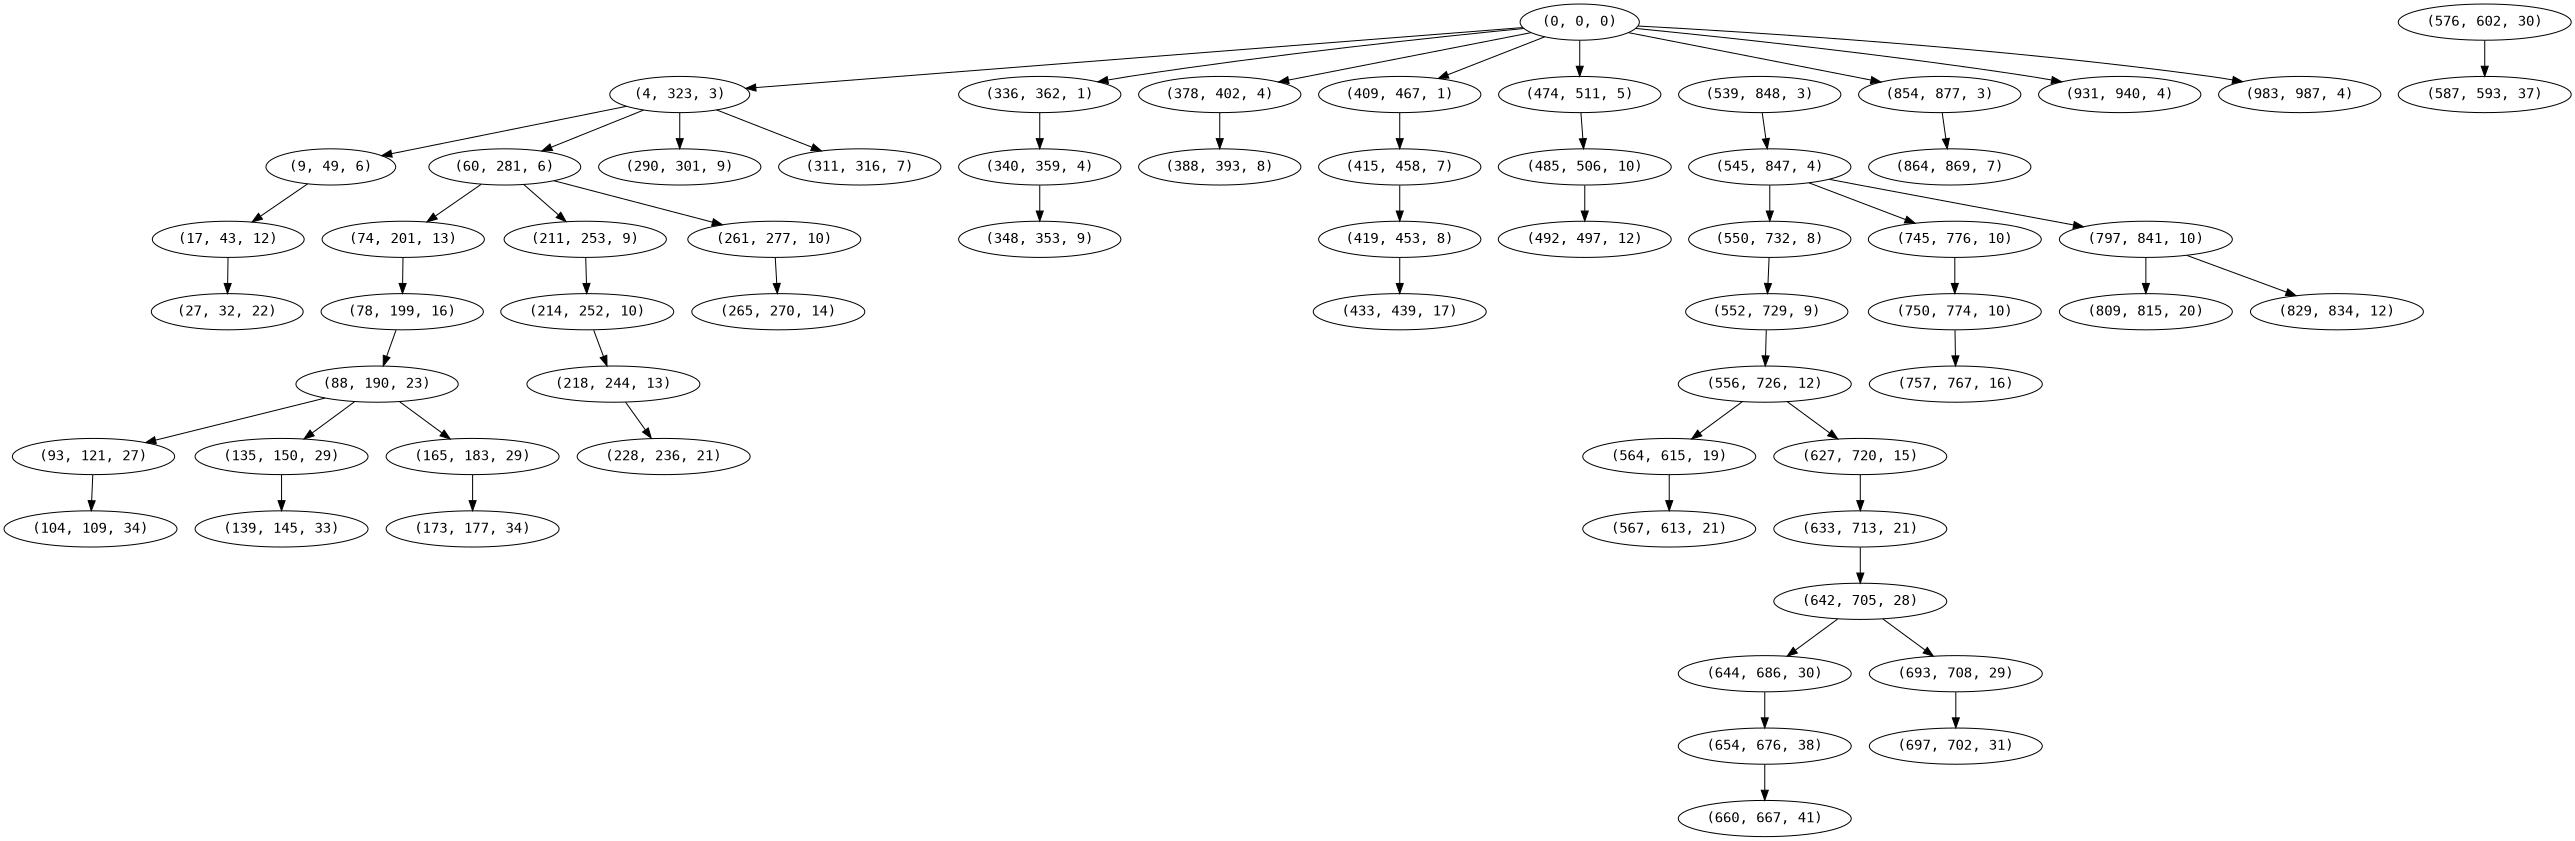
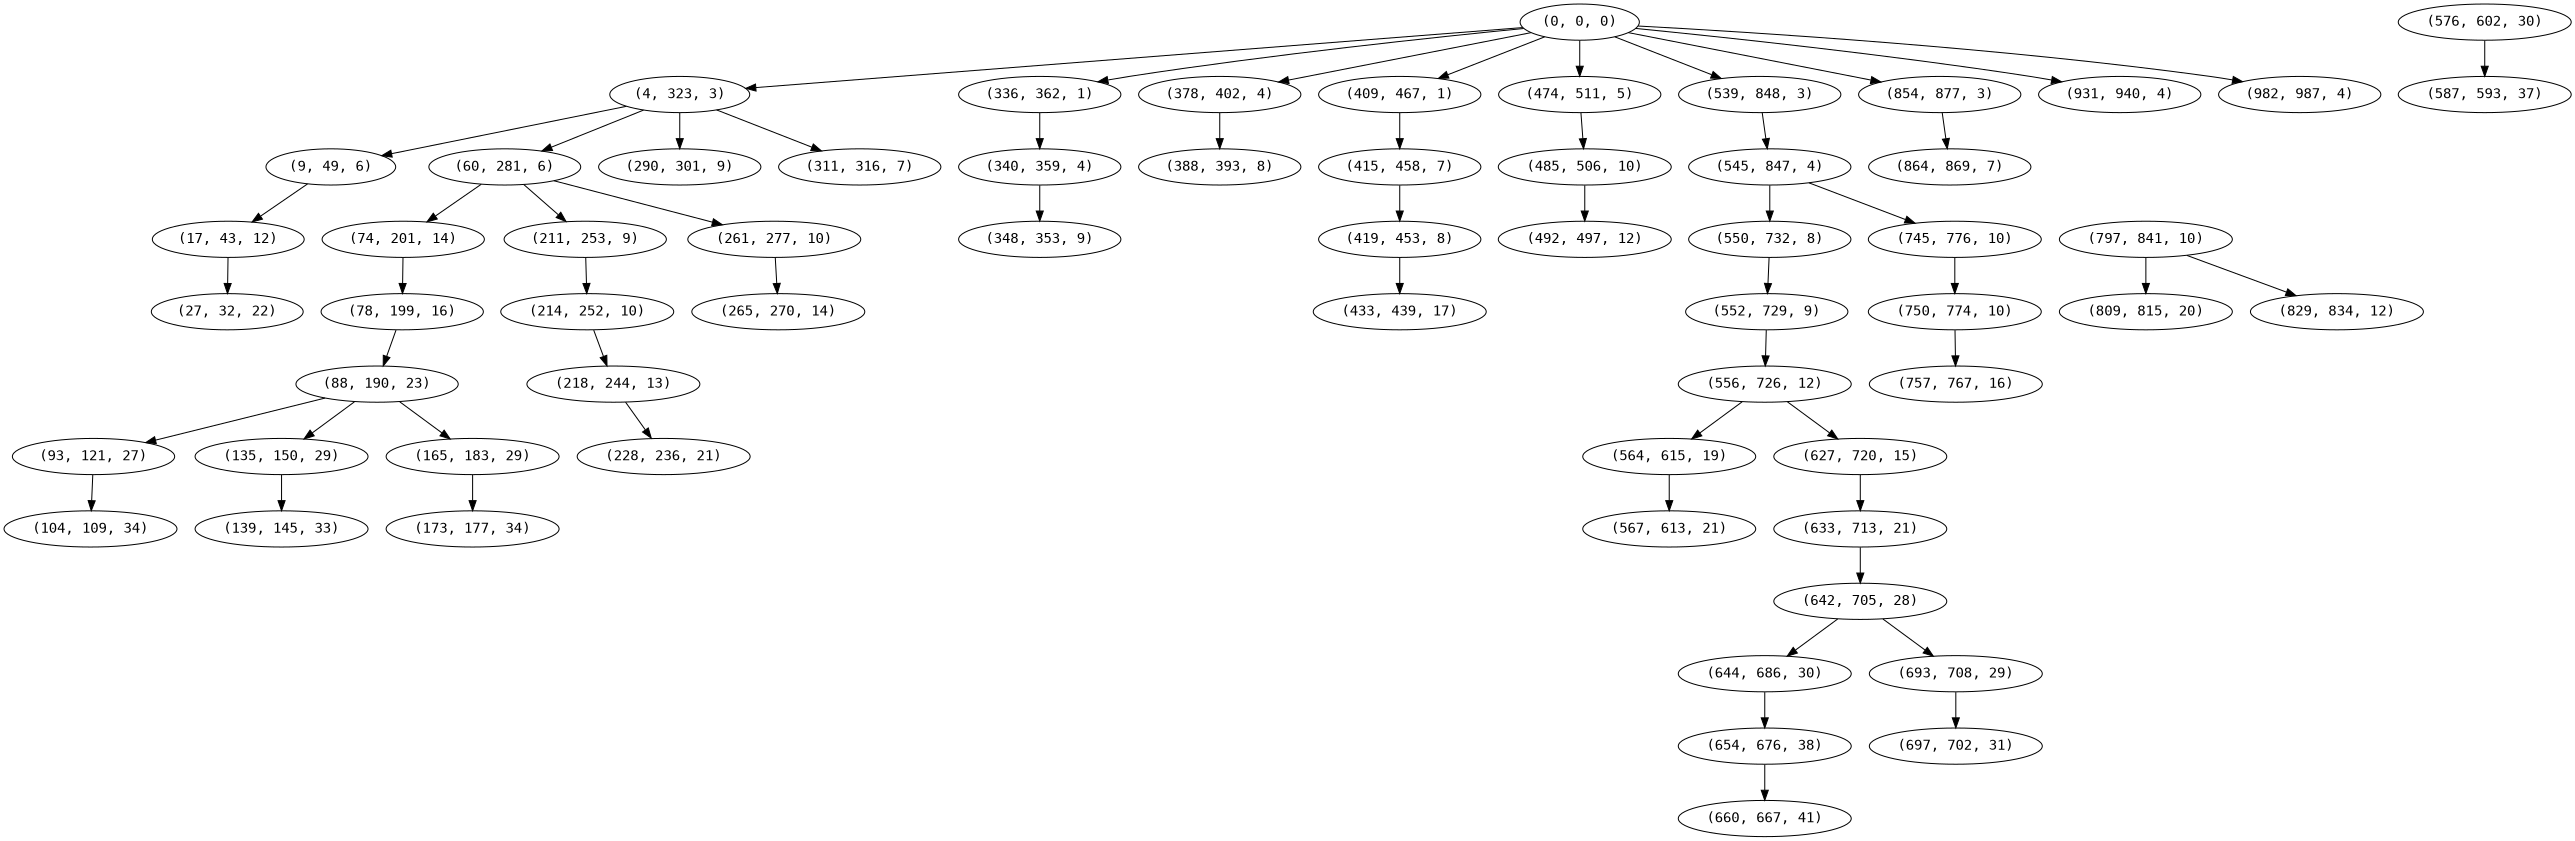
edge "(0, 0, 0)" -> "(539, 848, 3)": added
node "(983, 987, 4)": label "(983, 987, 4)" -> "(982, 987, 4)"
edge "(545, 847, 4)" -> "(797, 841, 10)": removed
node "(74, 201, 13)": label "(74, 201, 13)" -> "(74, 201, 14)"
